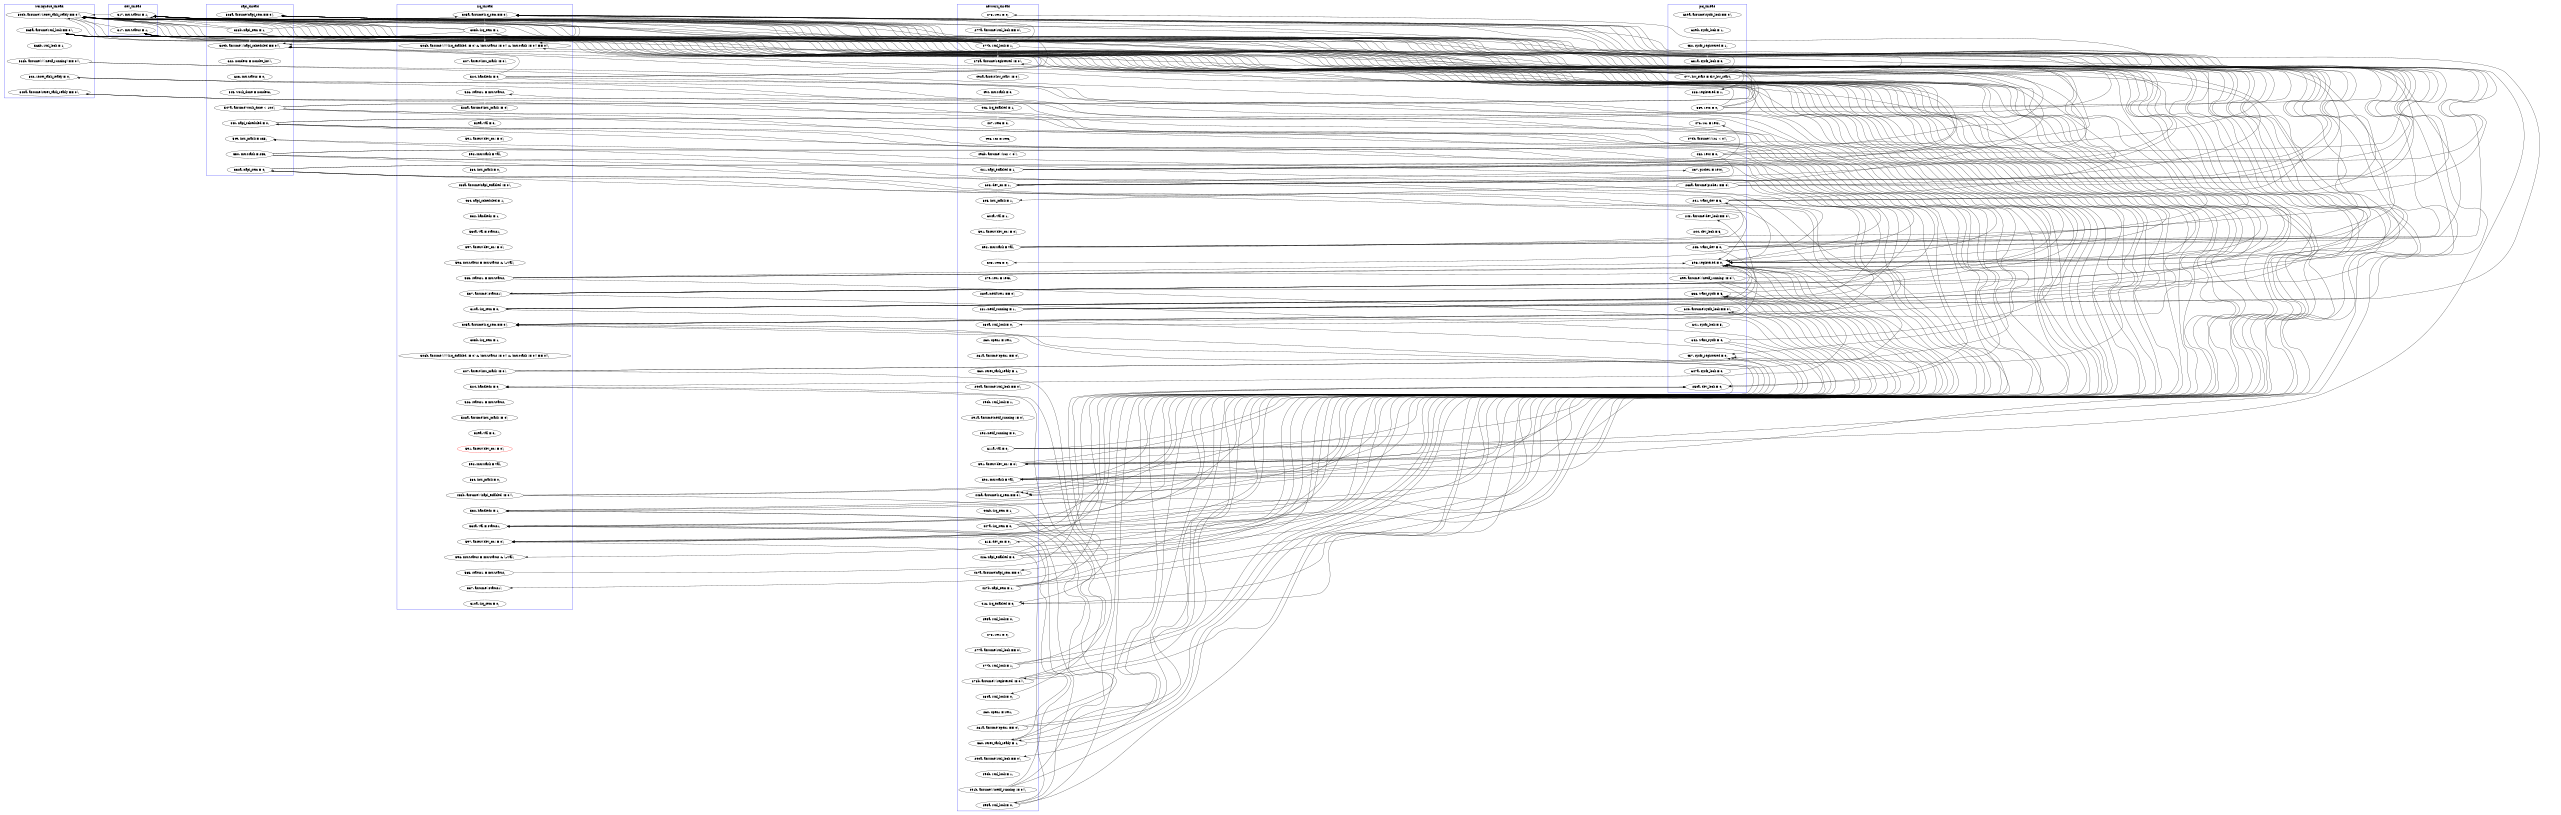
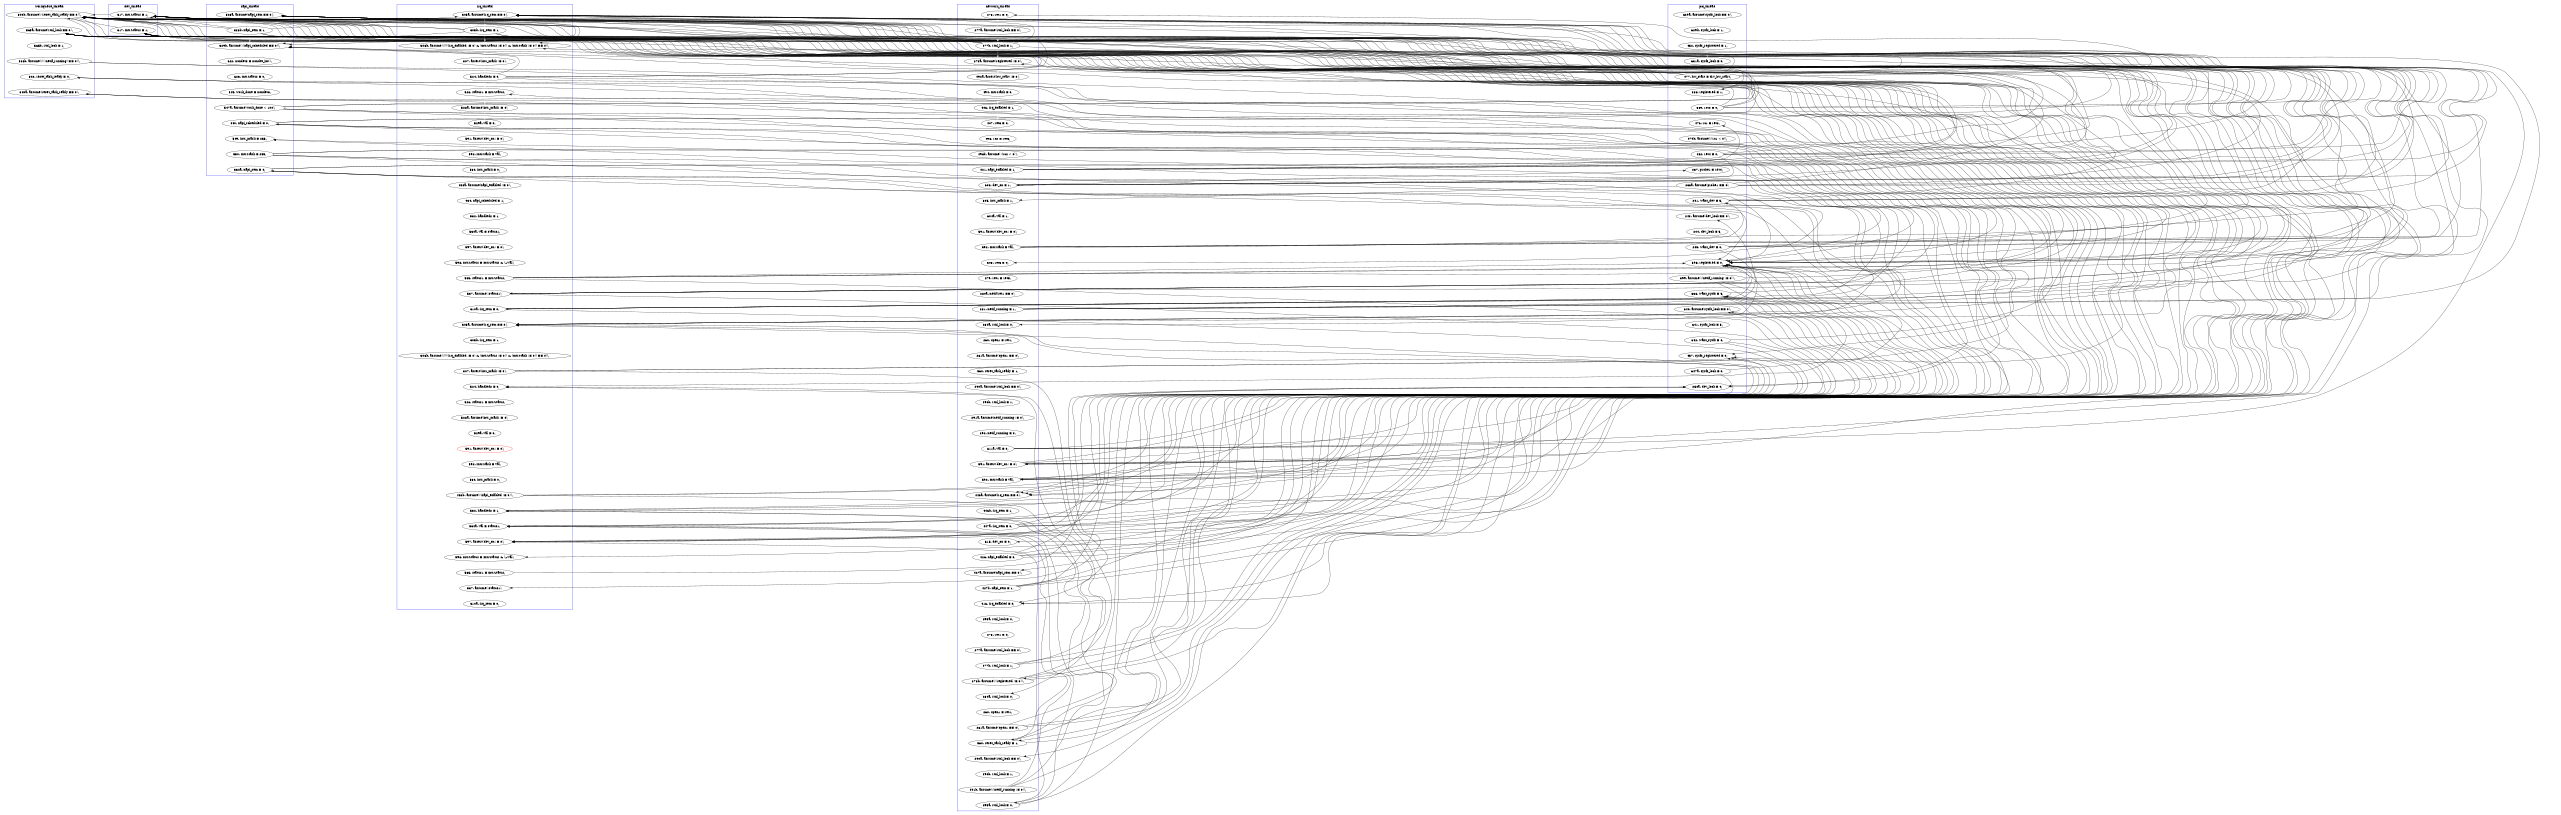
edge "482: ret4 = 0;" -> "328a: assume(napi_sem == 0);": added
